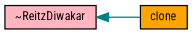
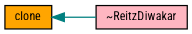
edge "clone" -> "~ReitzDiwakar": reversed
